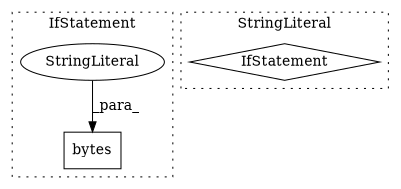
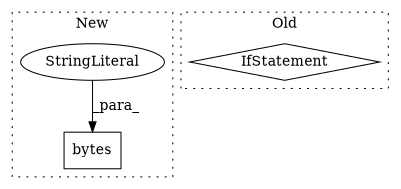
cluster "IfStatement": label "IfStatement" -> "New"
cluster "StringLiteral": label "StringLiteral" -> "Old"
